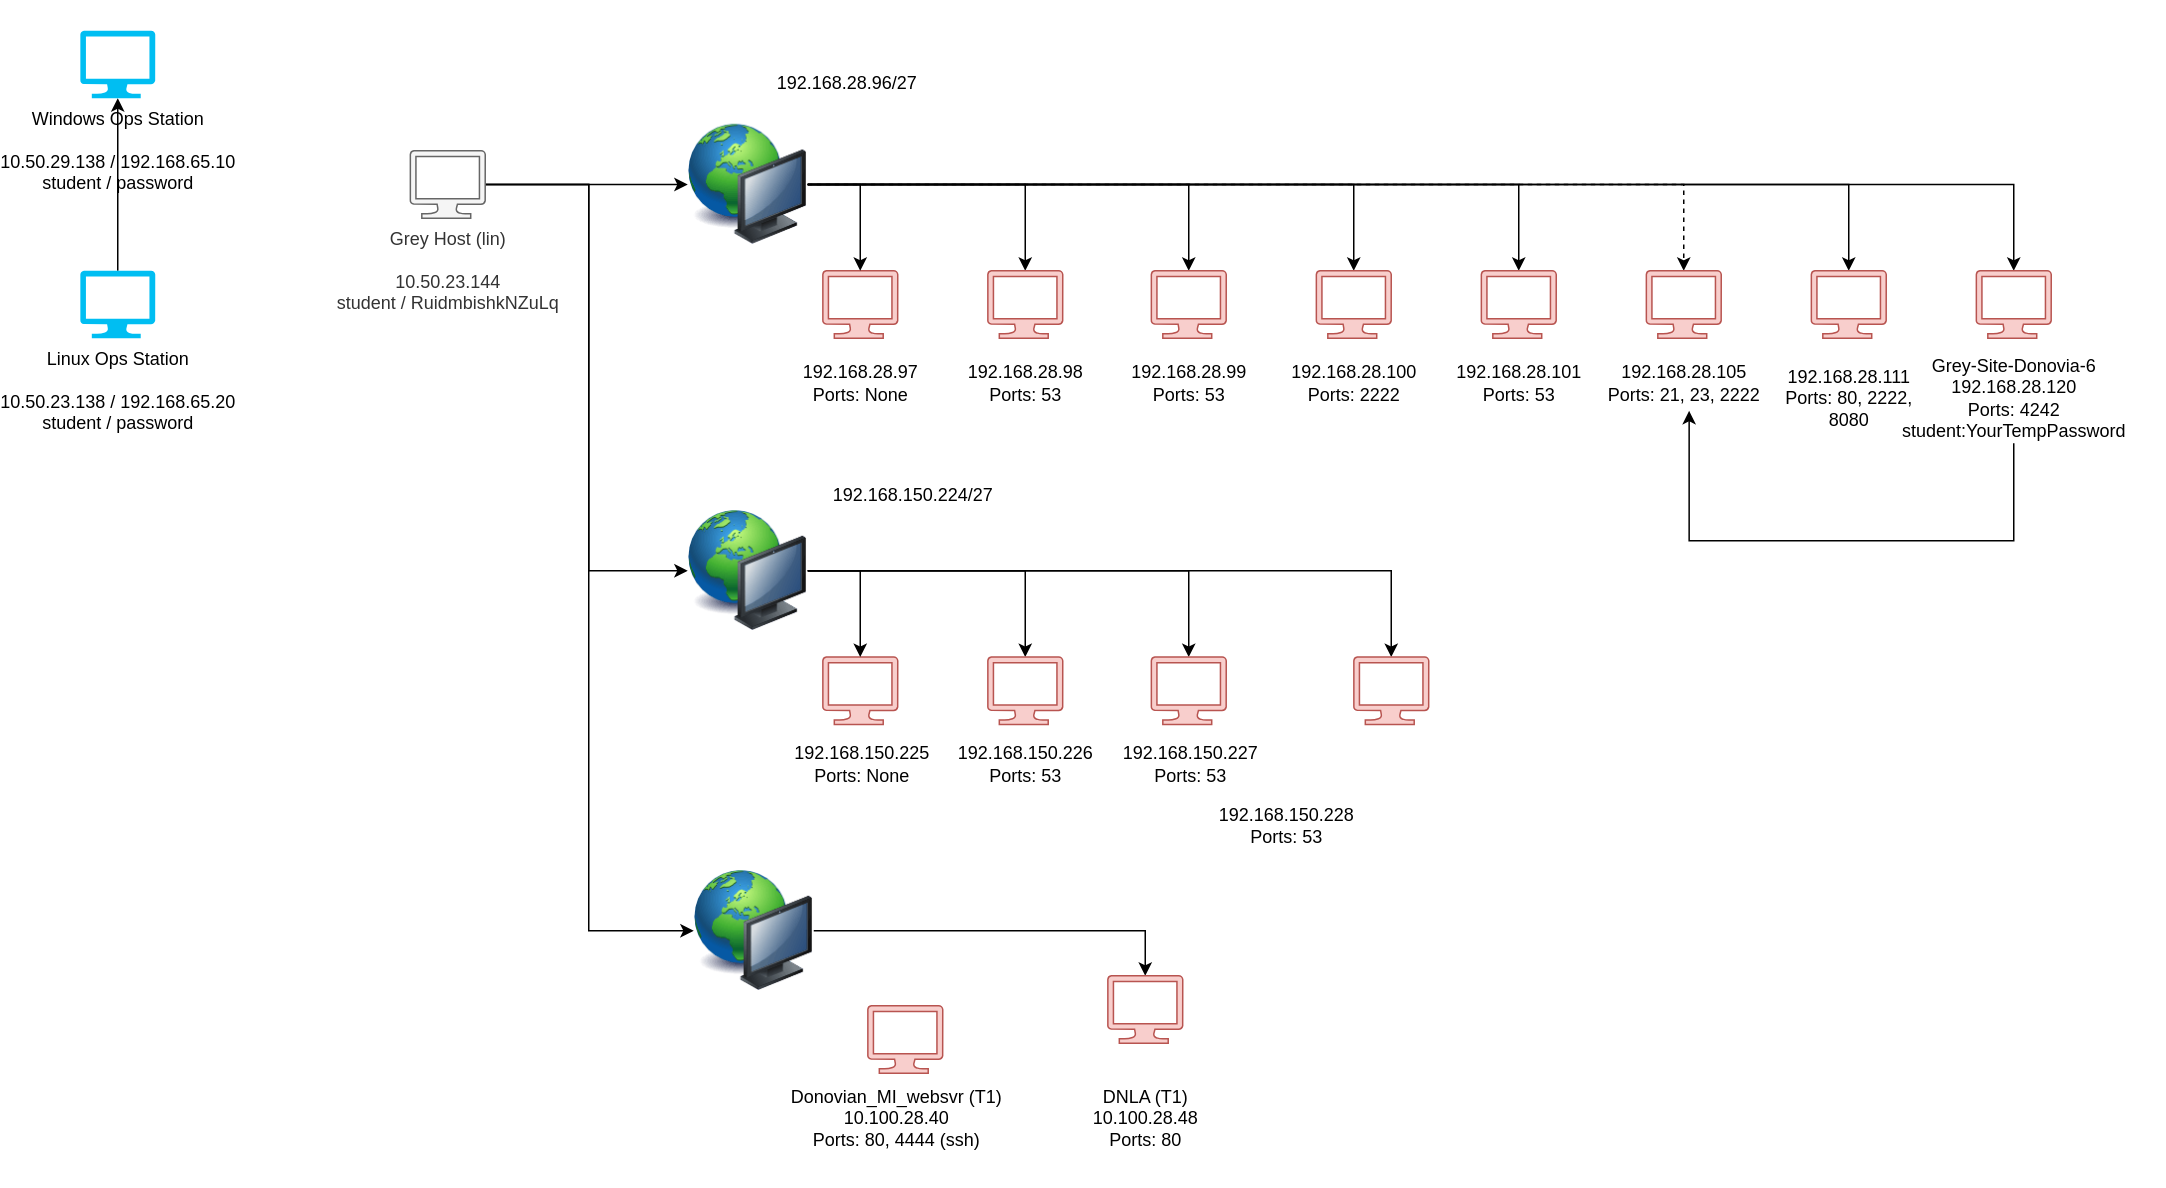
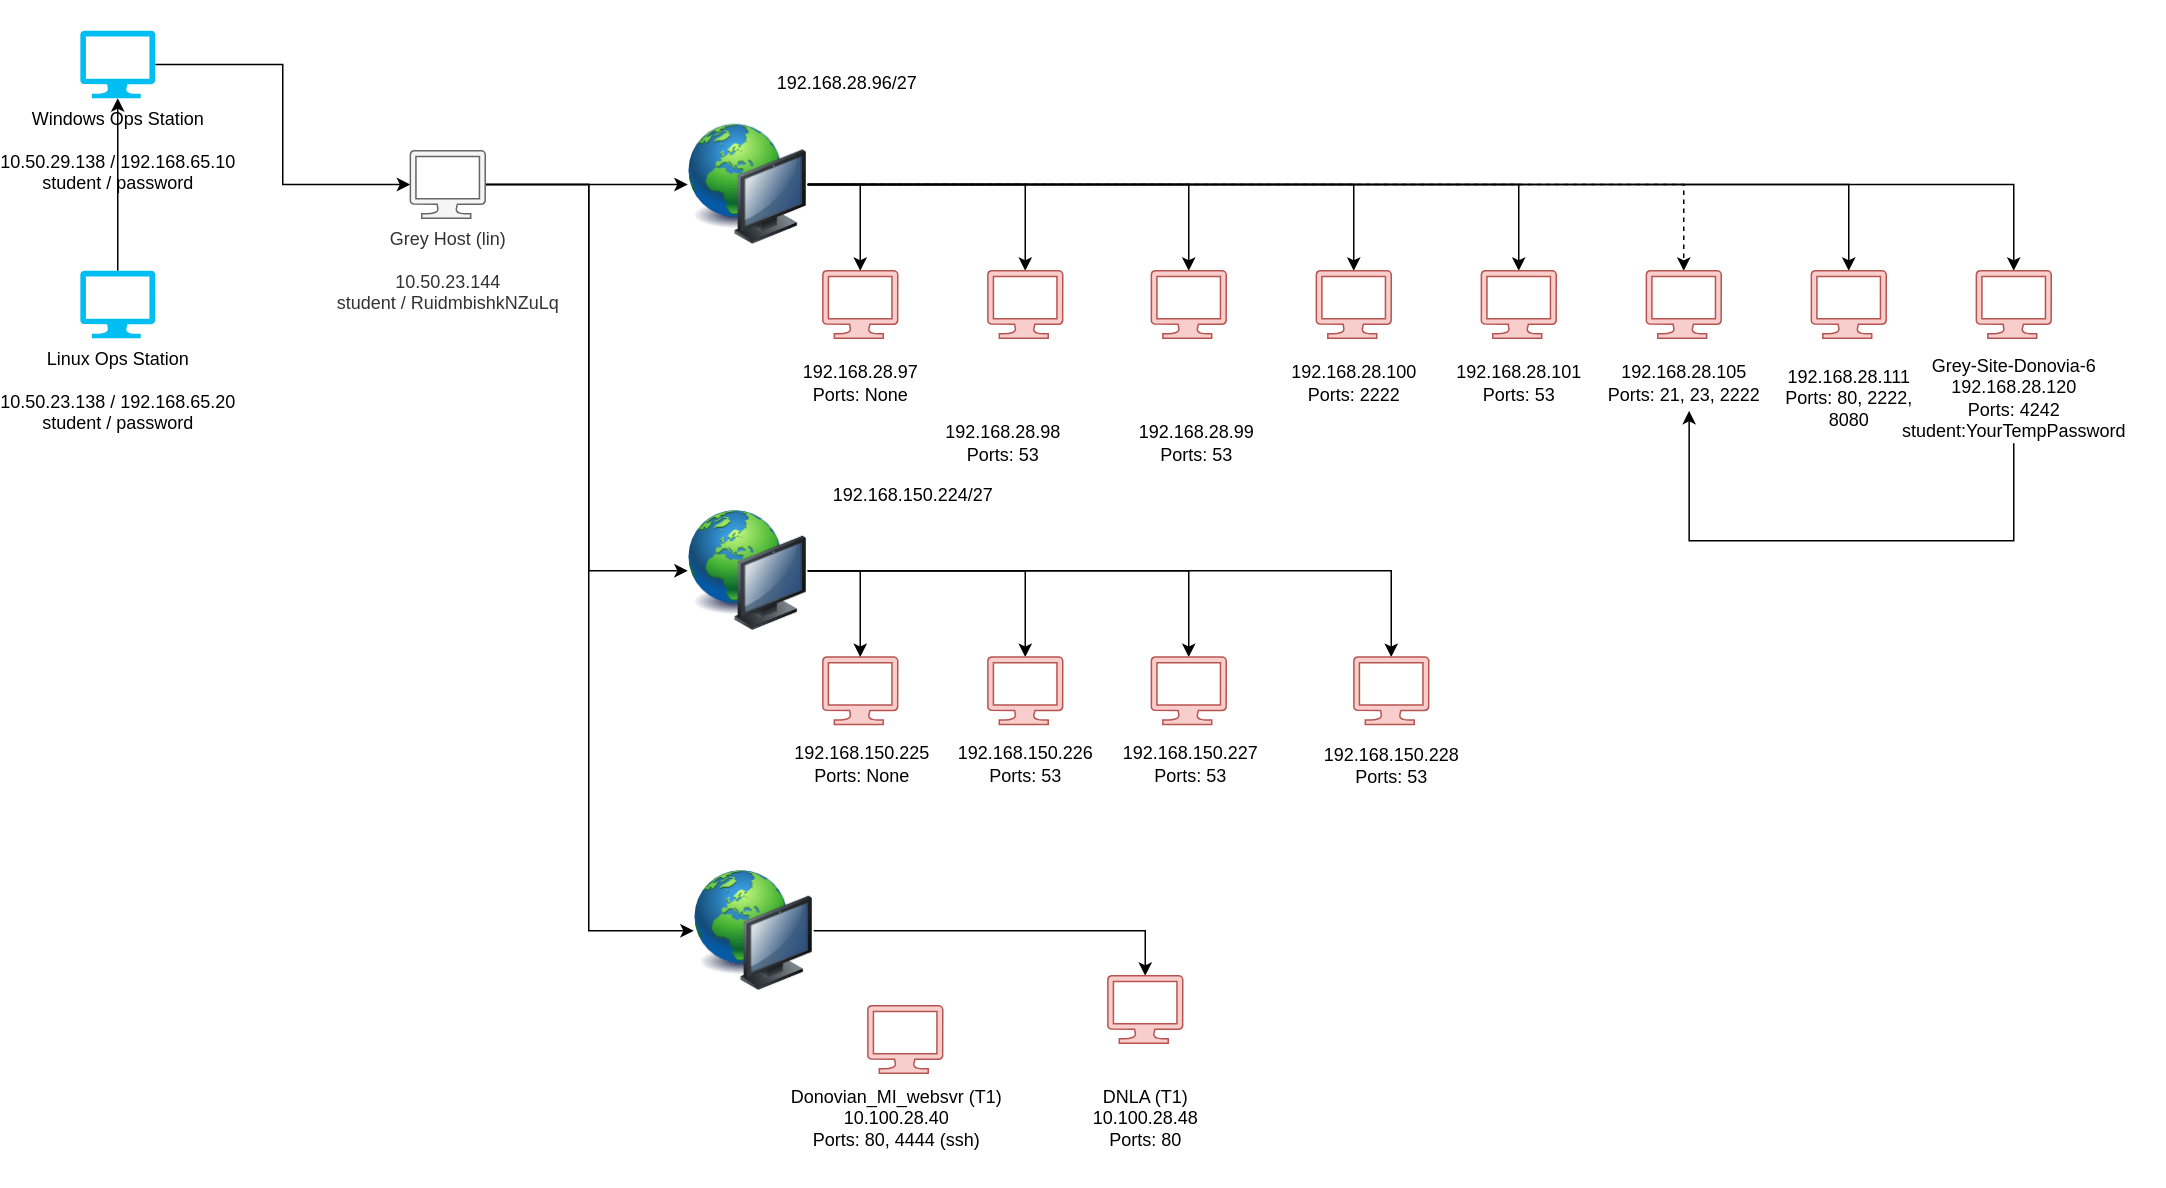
edge "Windows Ops Station 10.50.29.138 / 192.168.65.10 student / password" -> "Grey Host (lin) 10.50.23.144 student / RuidmbishkNZuLq": added
node "192.168.28.98 Ports: 53": moved (1025, 383) -> (1003, 443)
node "192.168.28.99 Ports: 53": moved (1189, 383) -> (1196, 443)
node "192.168.150.228 Ports: 53": moved (1286, 826) -> (1391, 766)
